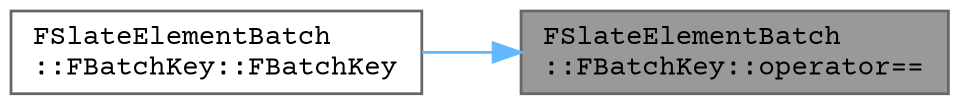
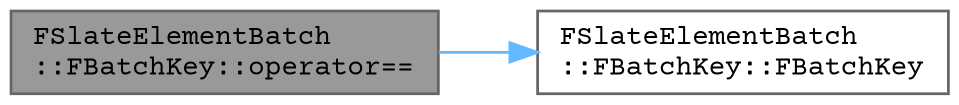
edge "FSlateElementBatch ::FBatchKey::FBatchKey" -> "FSlateElementBatch ::FBatchKey::operator==": reversed
